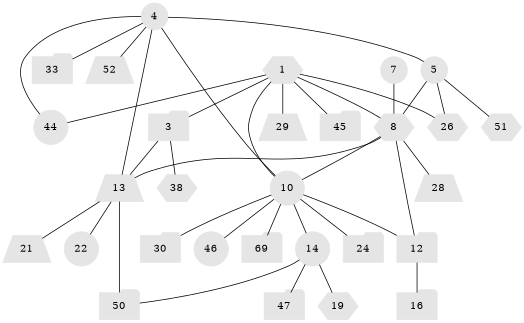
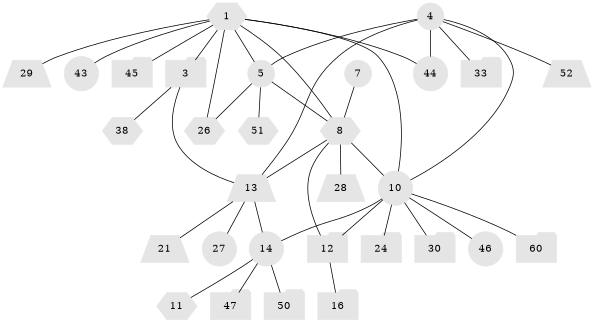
edge "1" -- "5": added
node "43": added
edge "13" -- "50": now "13" -- "14"
node "22": label "22" -> "27"
node "69": label "69" -> "60"
node "19": label "19" -> "11"
